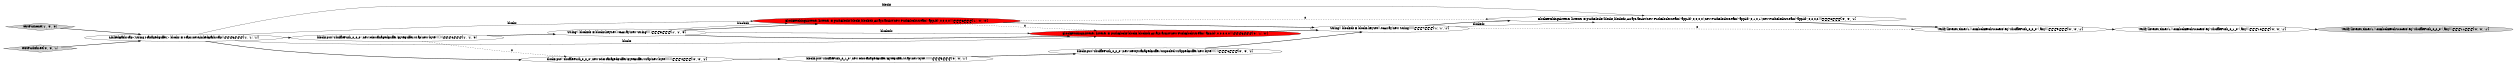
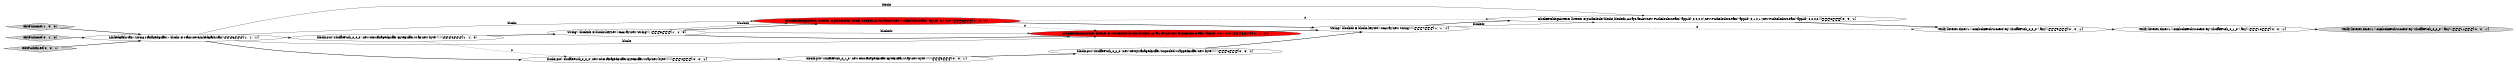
node "testPushOne['0', '1', '0']": added
